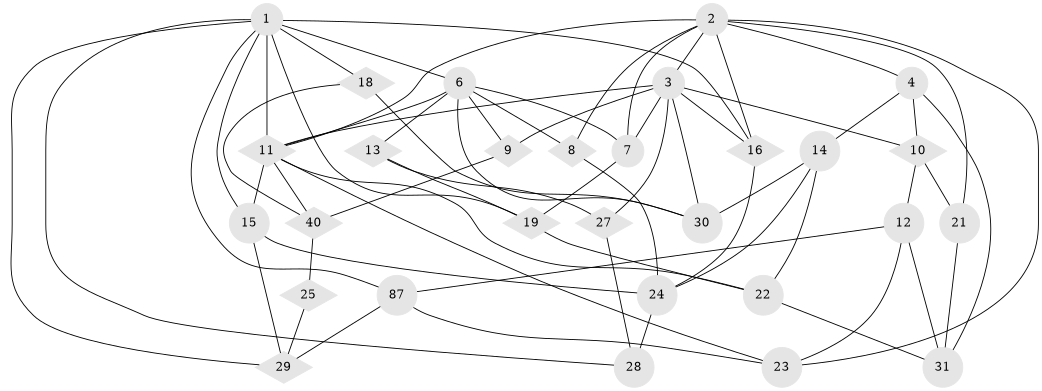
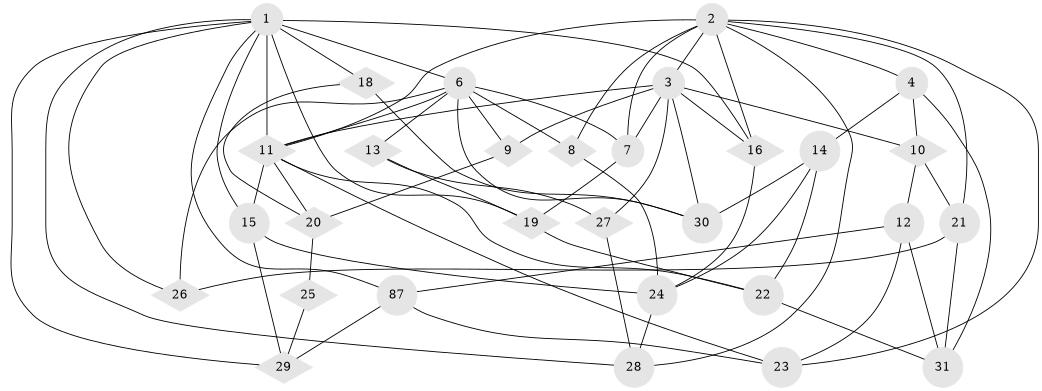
edge "2" -- "28": added
node "40": label "40" -> "20"
node "26": added
